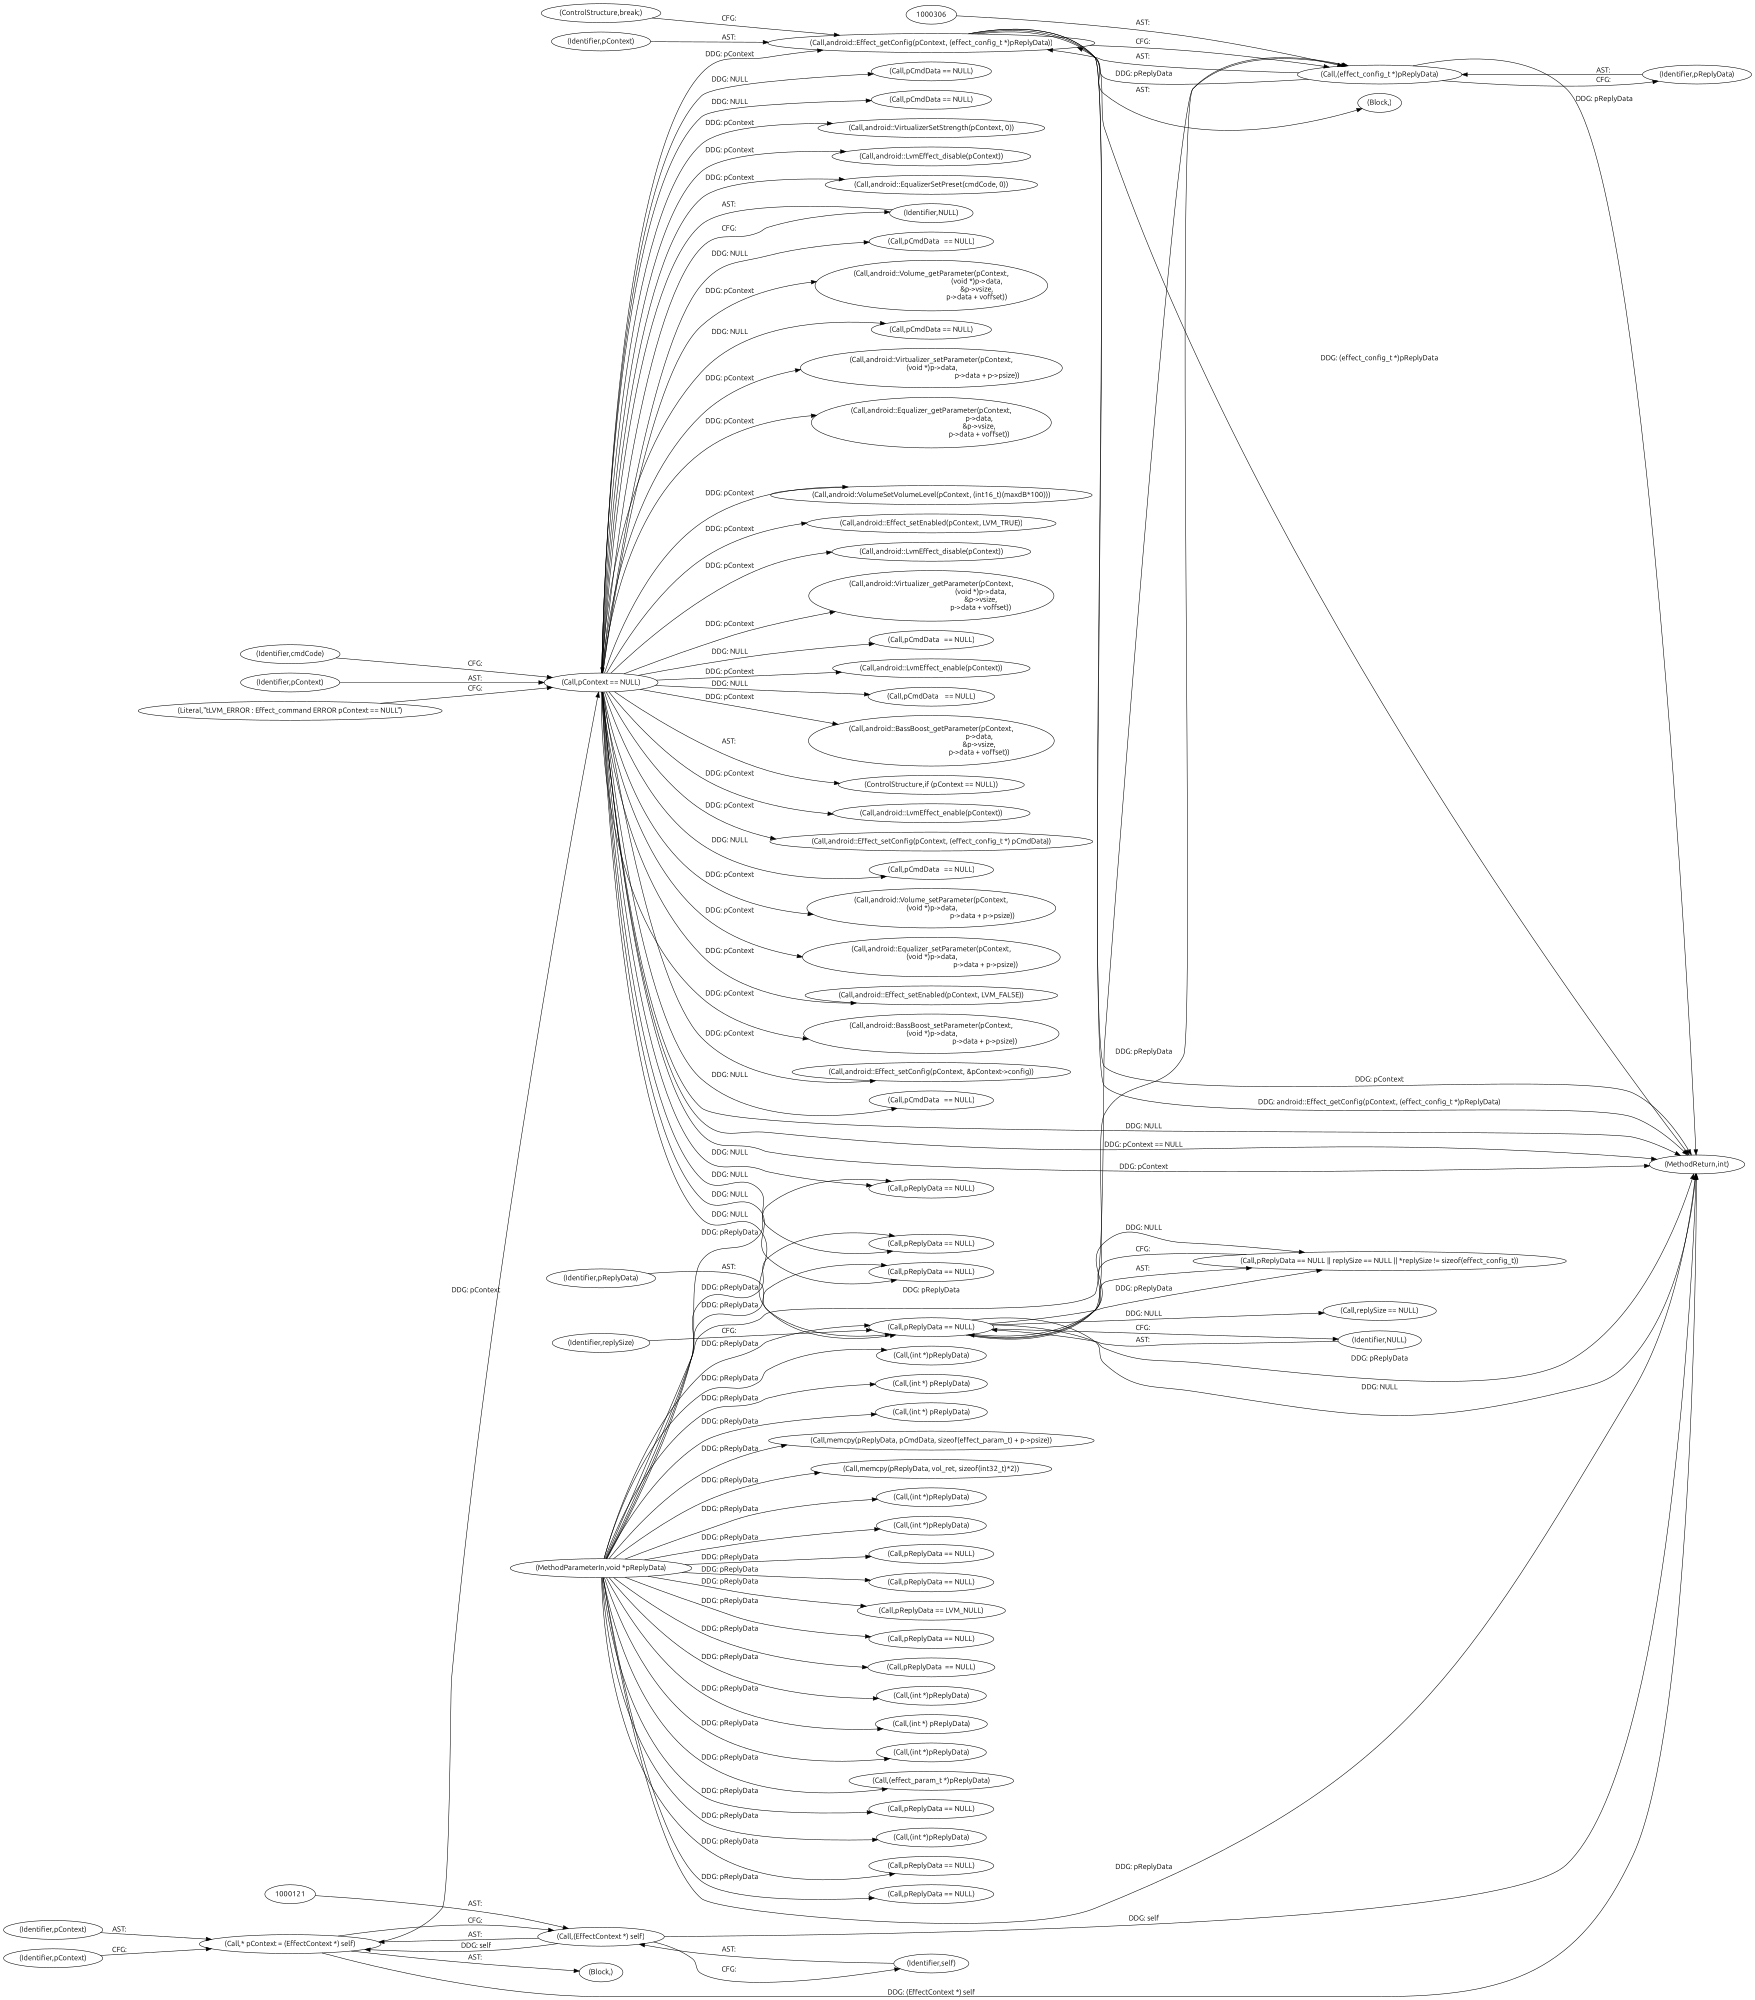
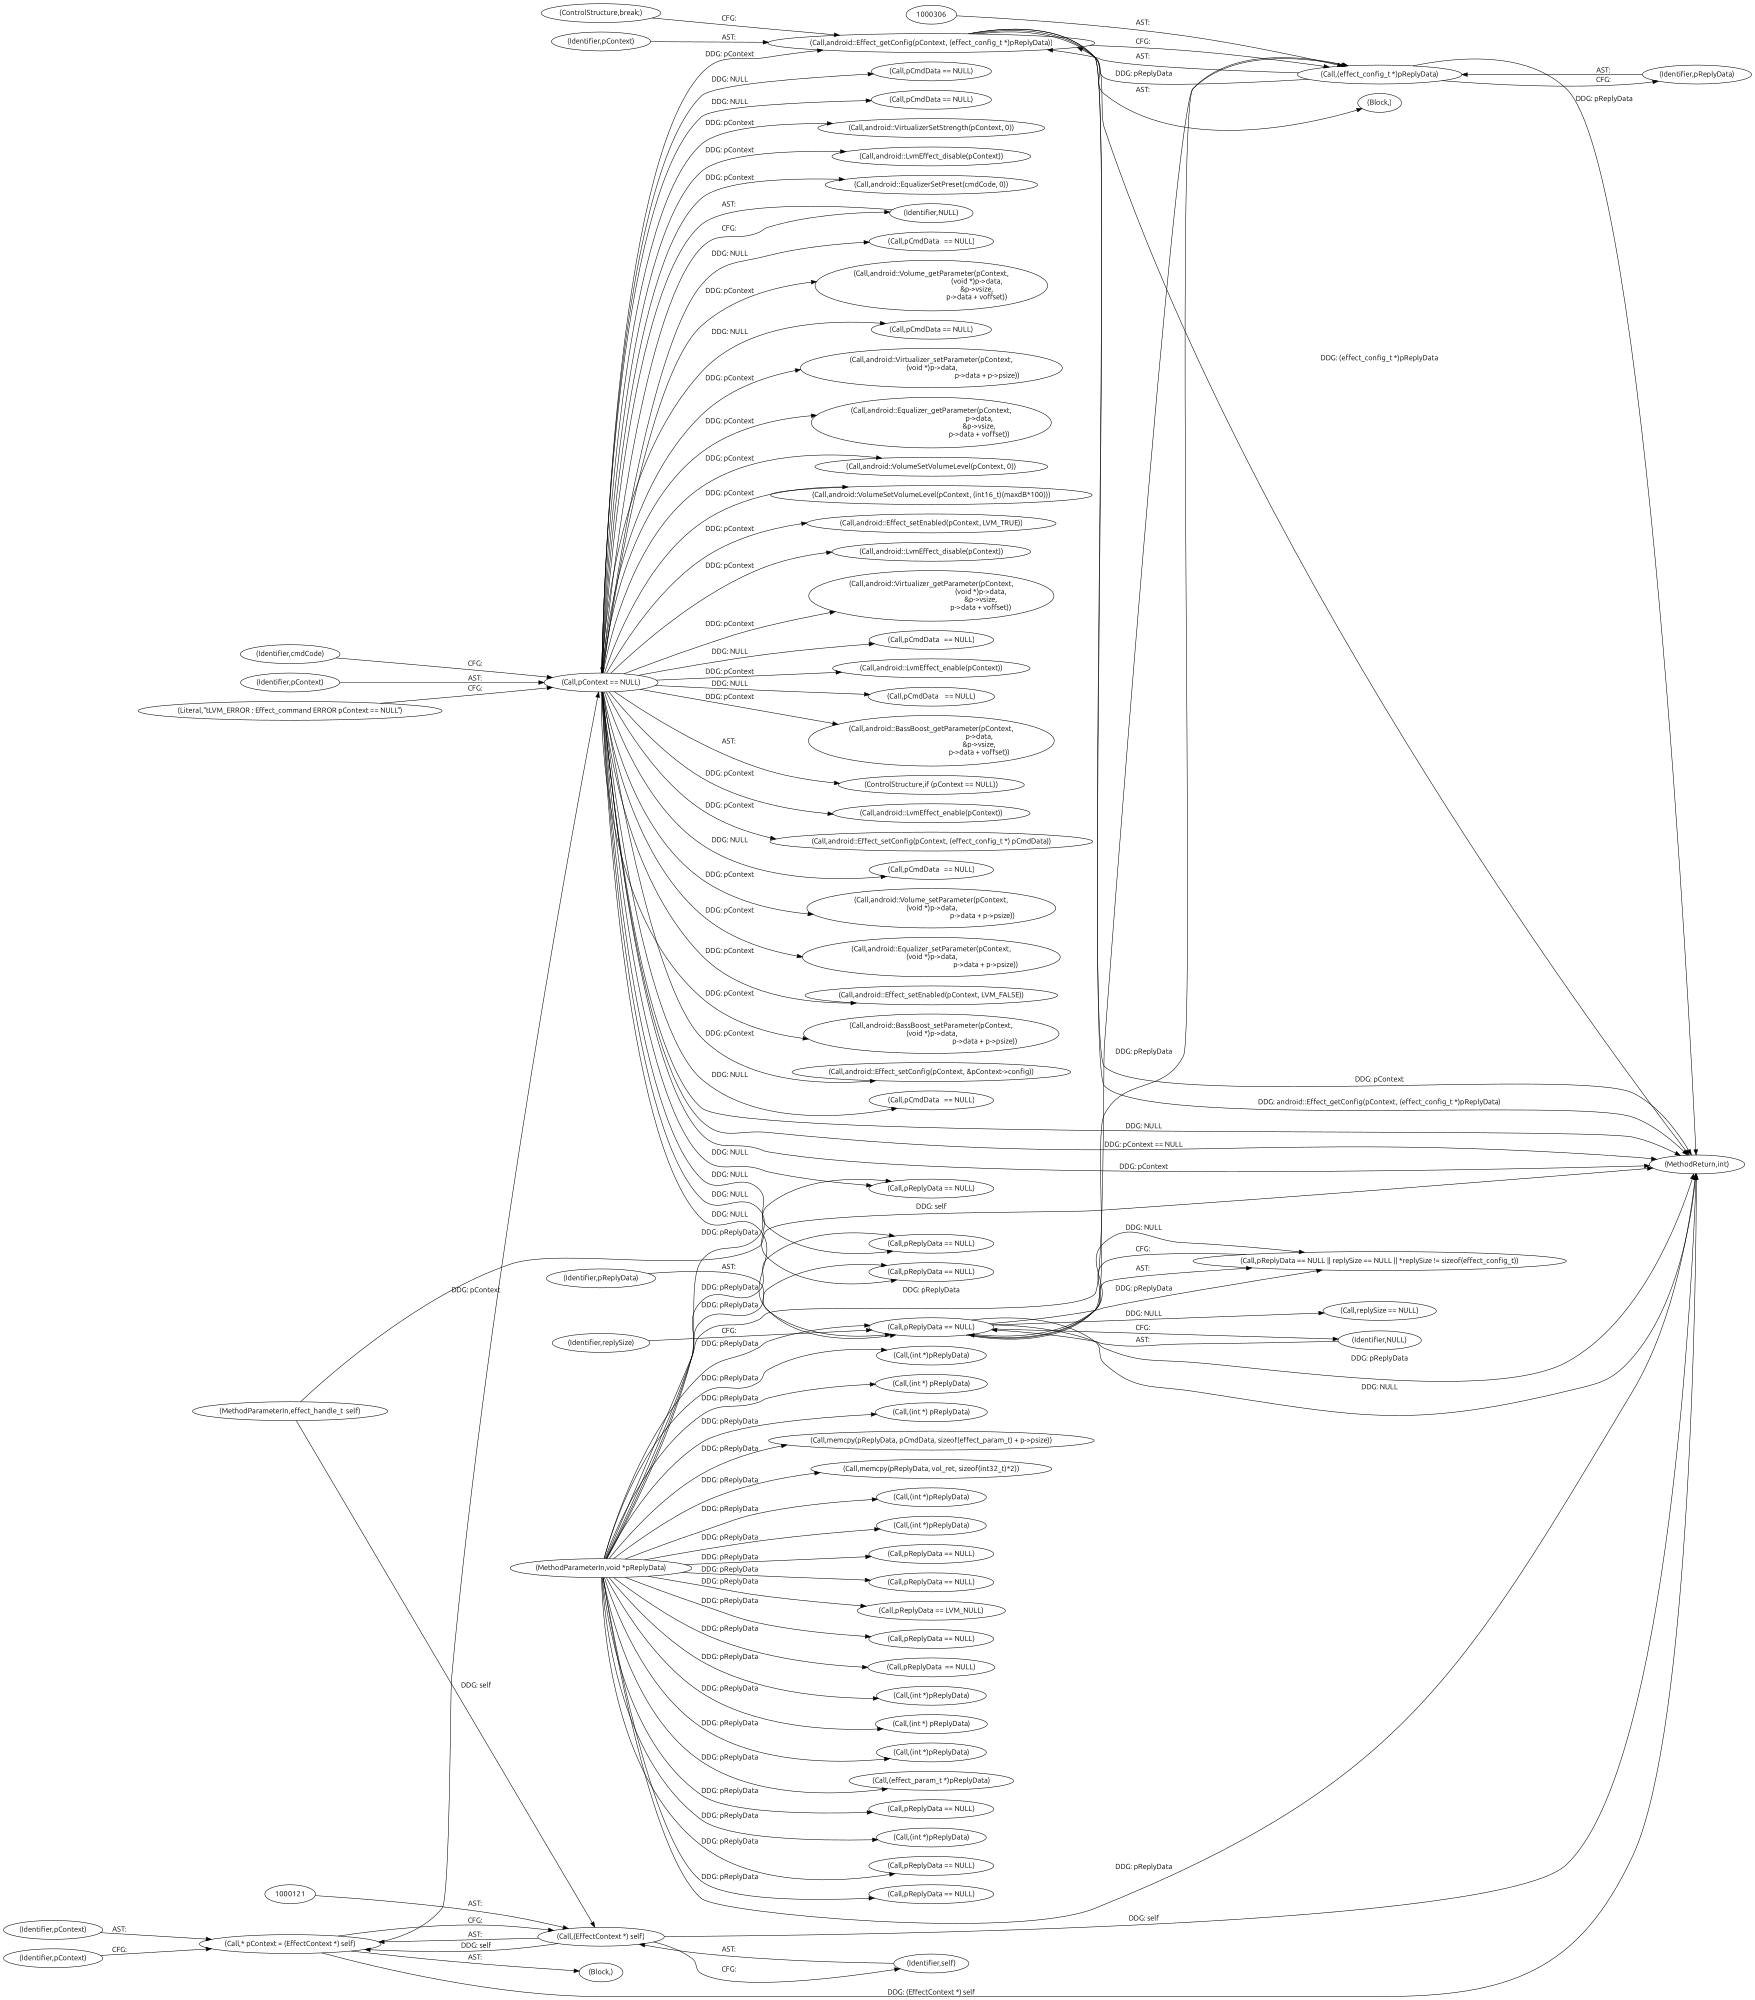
node "(Call,android::VolumeSetVolumeLevel(pContext, 0))": added
node "(MethodParameterIn,effect_handle_t  self)": added
